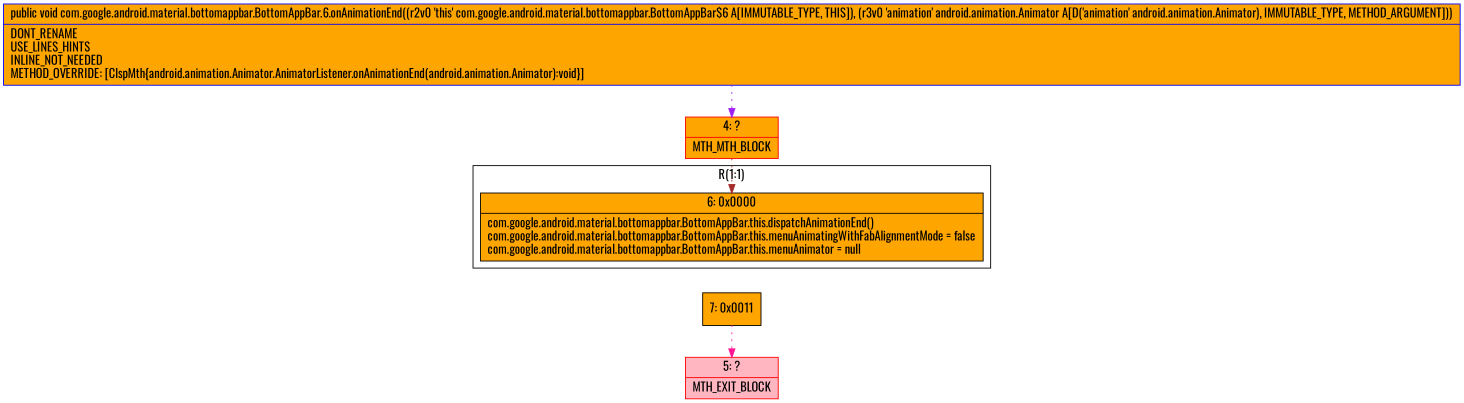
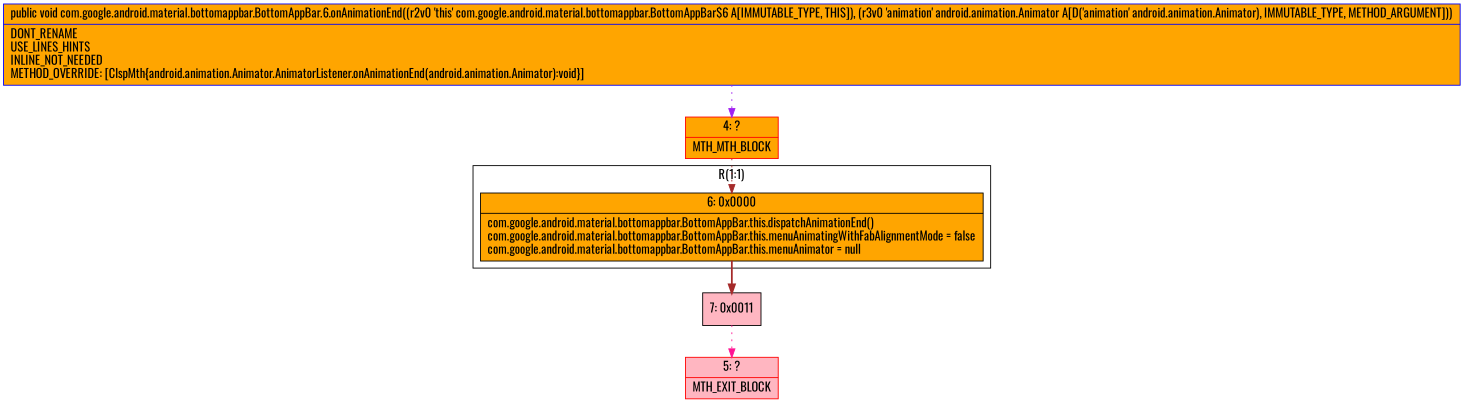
edge "6: 0x0000" -> "7: 0x0011": added
node "7: 0x0011": fillcolor orange -> lightpink
